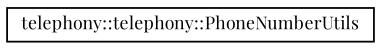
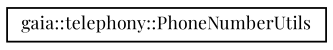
node "telephony::telephony::PhoneNumberUtils": label "telephony::telephony::PhoneNumberUtils" -> "gaia::telephony::PhoneNumberUtils"
